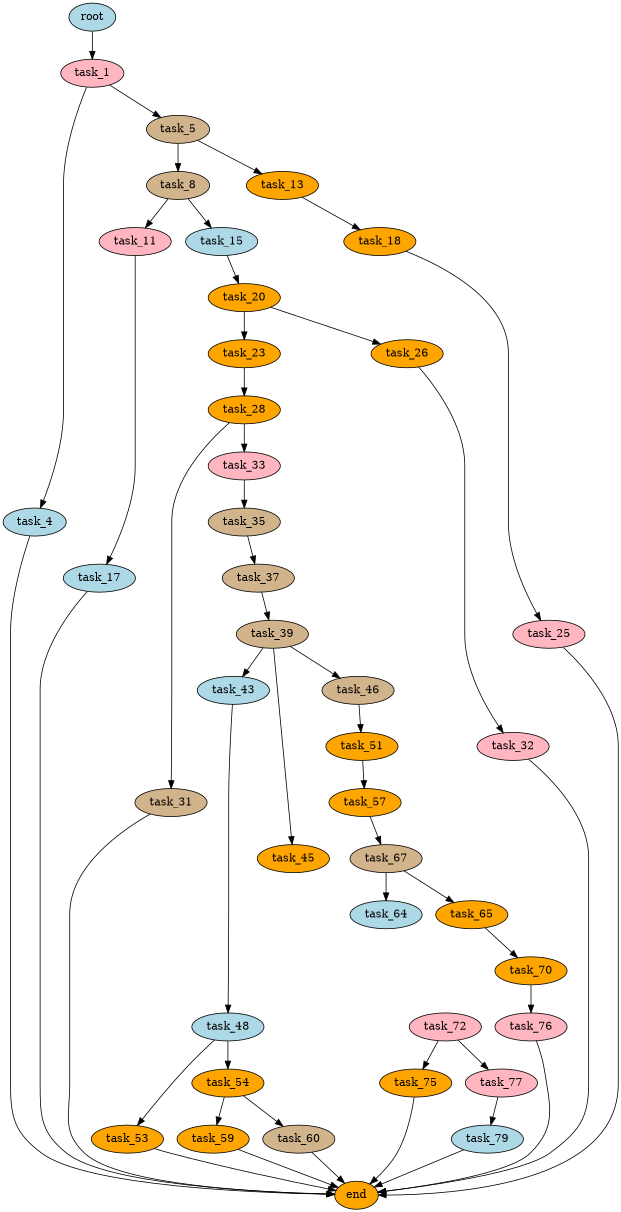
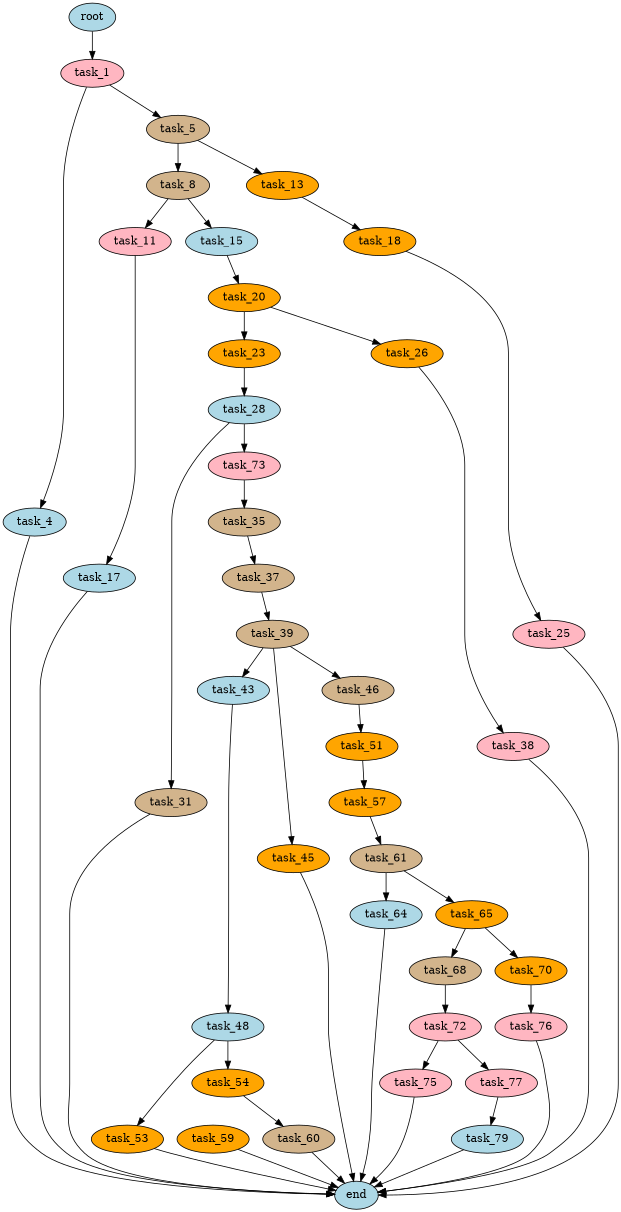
node "task_28": fillcolor orange -> lightblue
node "task_33": label "task_33" -> "task_73"
node "task_32": label "task_32" -> "task_38"
node "task_67": label "task_67" -> "task_61"
node "task_68": added
edge "task_45" -> "end": added
edge "task_64" -> "end": added
node "task_75": fillcolor orange -> lightpink
edge "task_54" -> "task_59": removed
node "end": fillcolor orange -> lightblue
